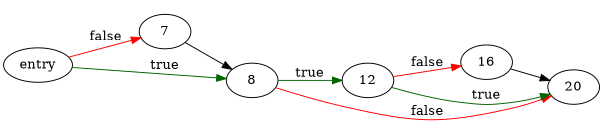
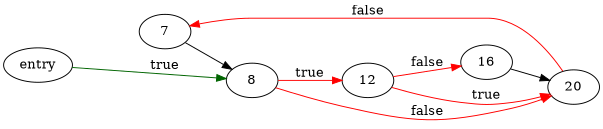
edge "entry" -> "7": now "20" -> "7"
edge "8" -> "12": color darkgreen -> red
edge "12" -> "20": color darkgreen -> red
